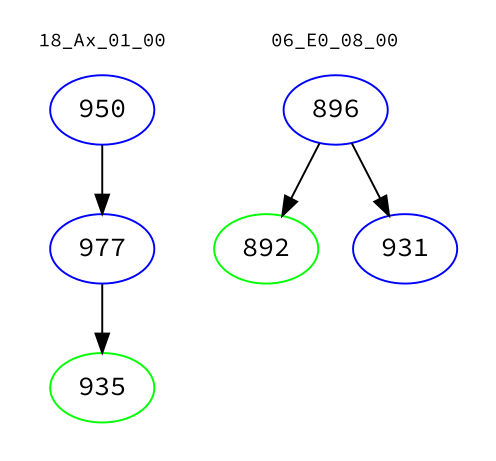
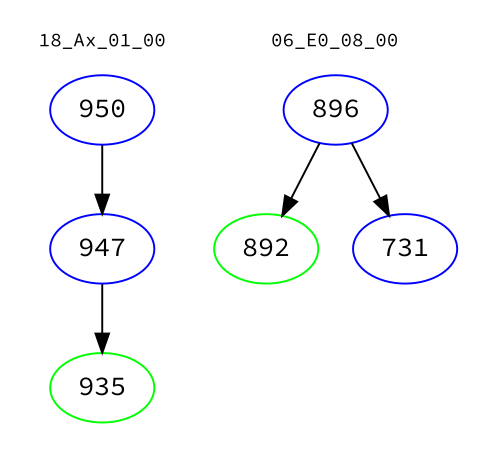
node "977": label "977" -> "947"
node "931": label "931" -> "731"
